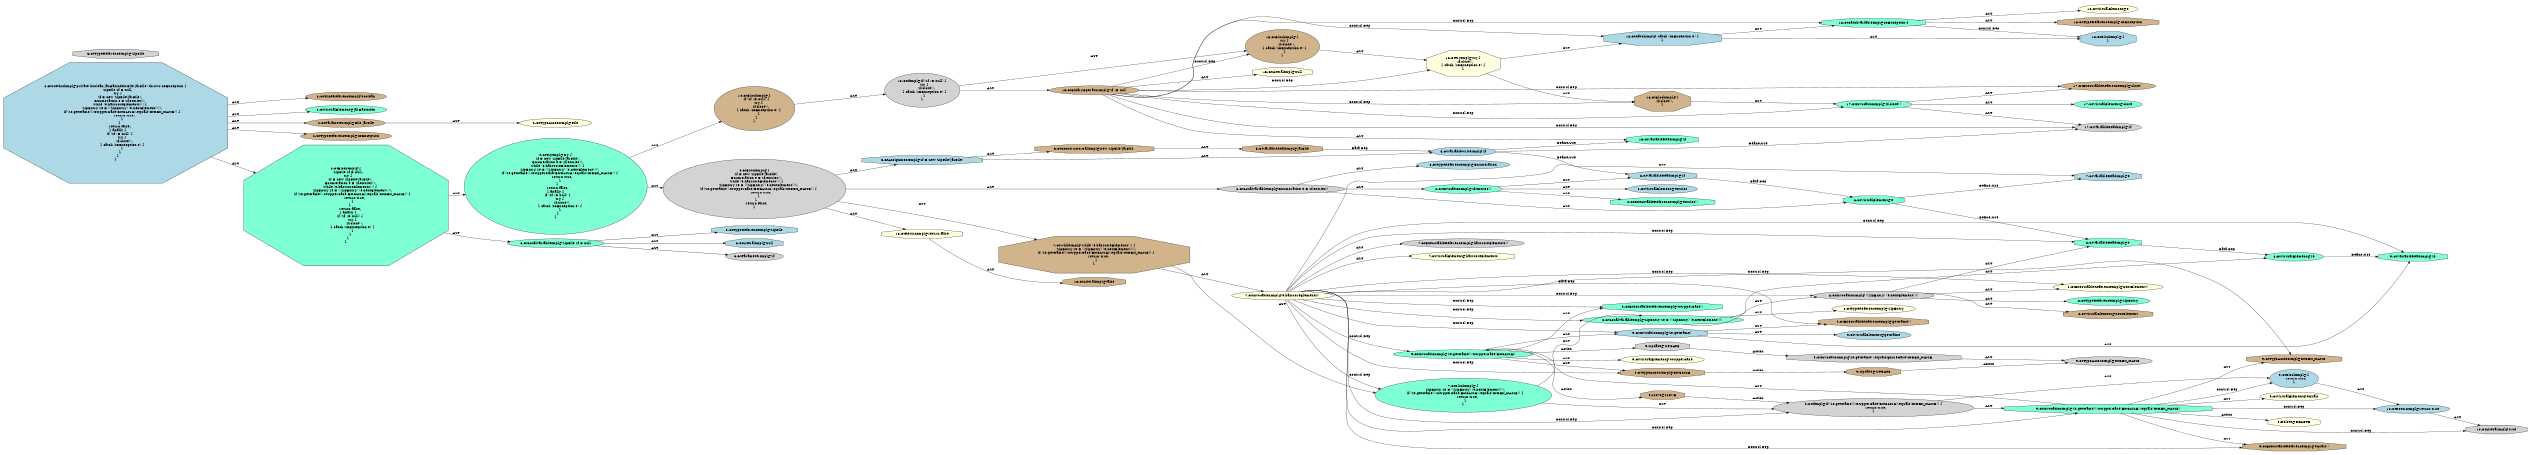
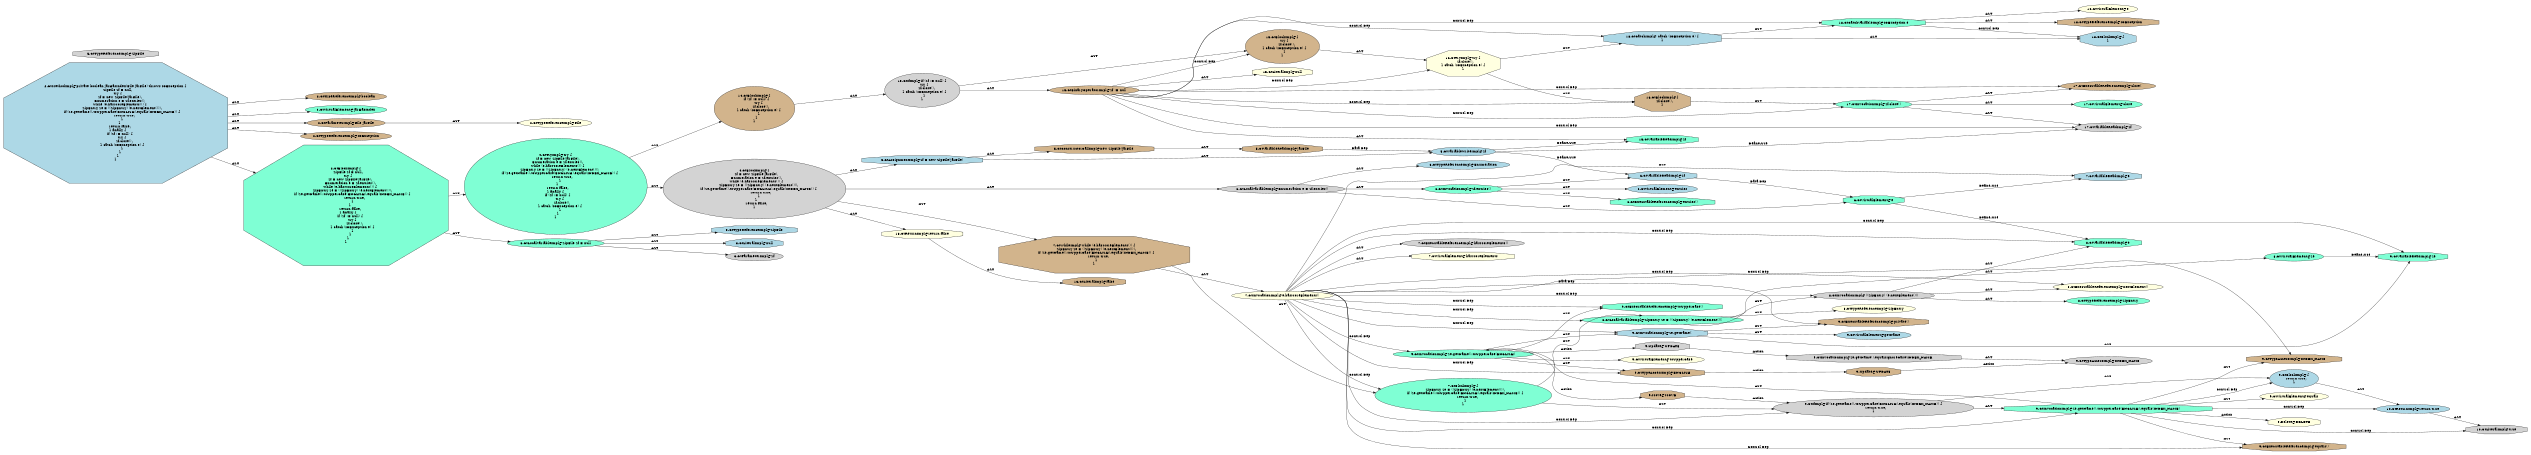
node "2:CtTypeAccessImpl@File": label "2:CtTypeAccessImpl@File" -> "2:CtTypeReferenceImpl@File"
edge "8:CtVariableReadImpl@e" -> "8:CtVirtualElement@ze": removed, label "Data Dep"
node "8:CtVirtualElement@nextElement": removed
node "9:CtExecutableReferenceImpl@getName()": label "9:CtExecutableReferenceImpl@getName()" -> "9:CtExecutableReferenceImpl@private()"
